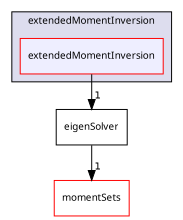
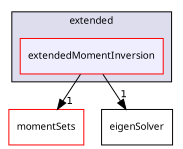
cluster "extendedMomentInversion": label "extendedMomentInversion" -> "extended"
edge "eigenSolver" -> "momentSets": now "extendedMomentInversion" -> "momentSets"
